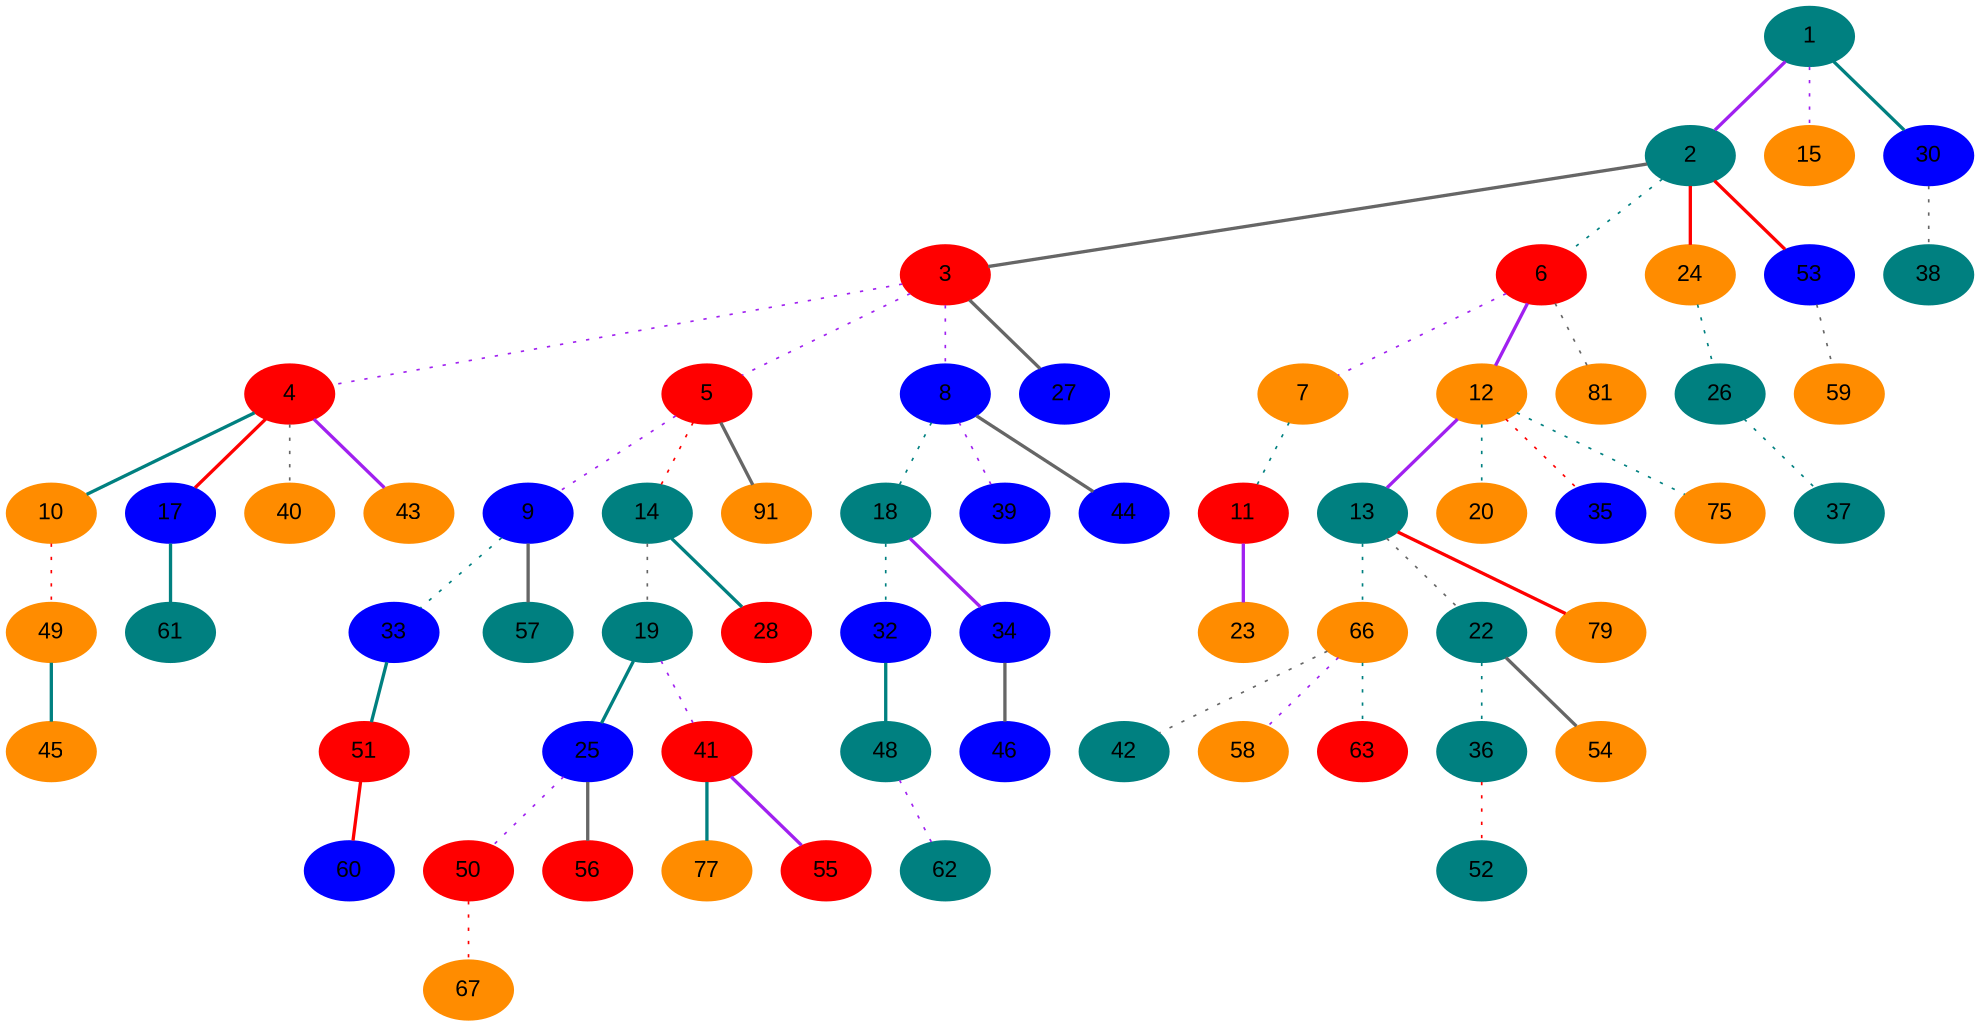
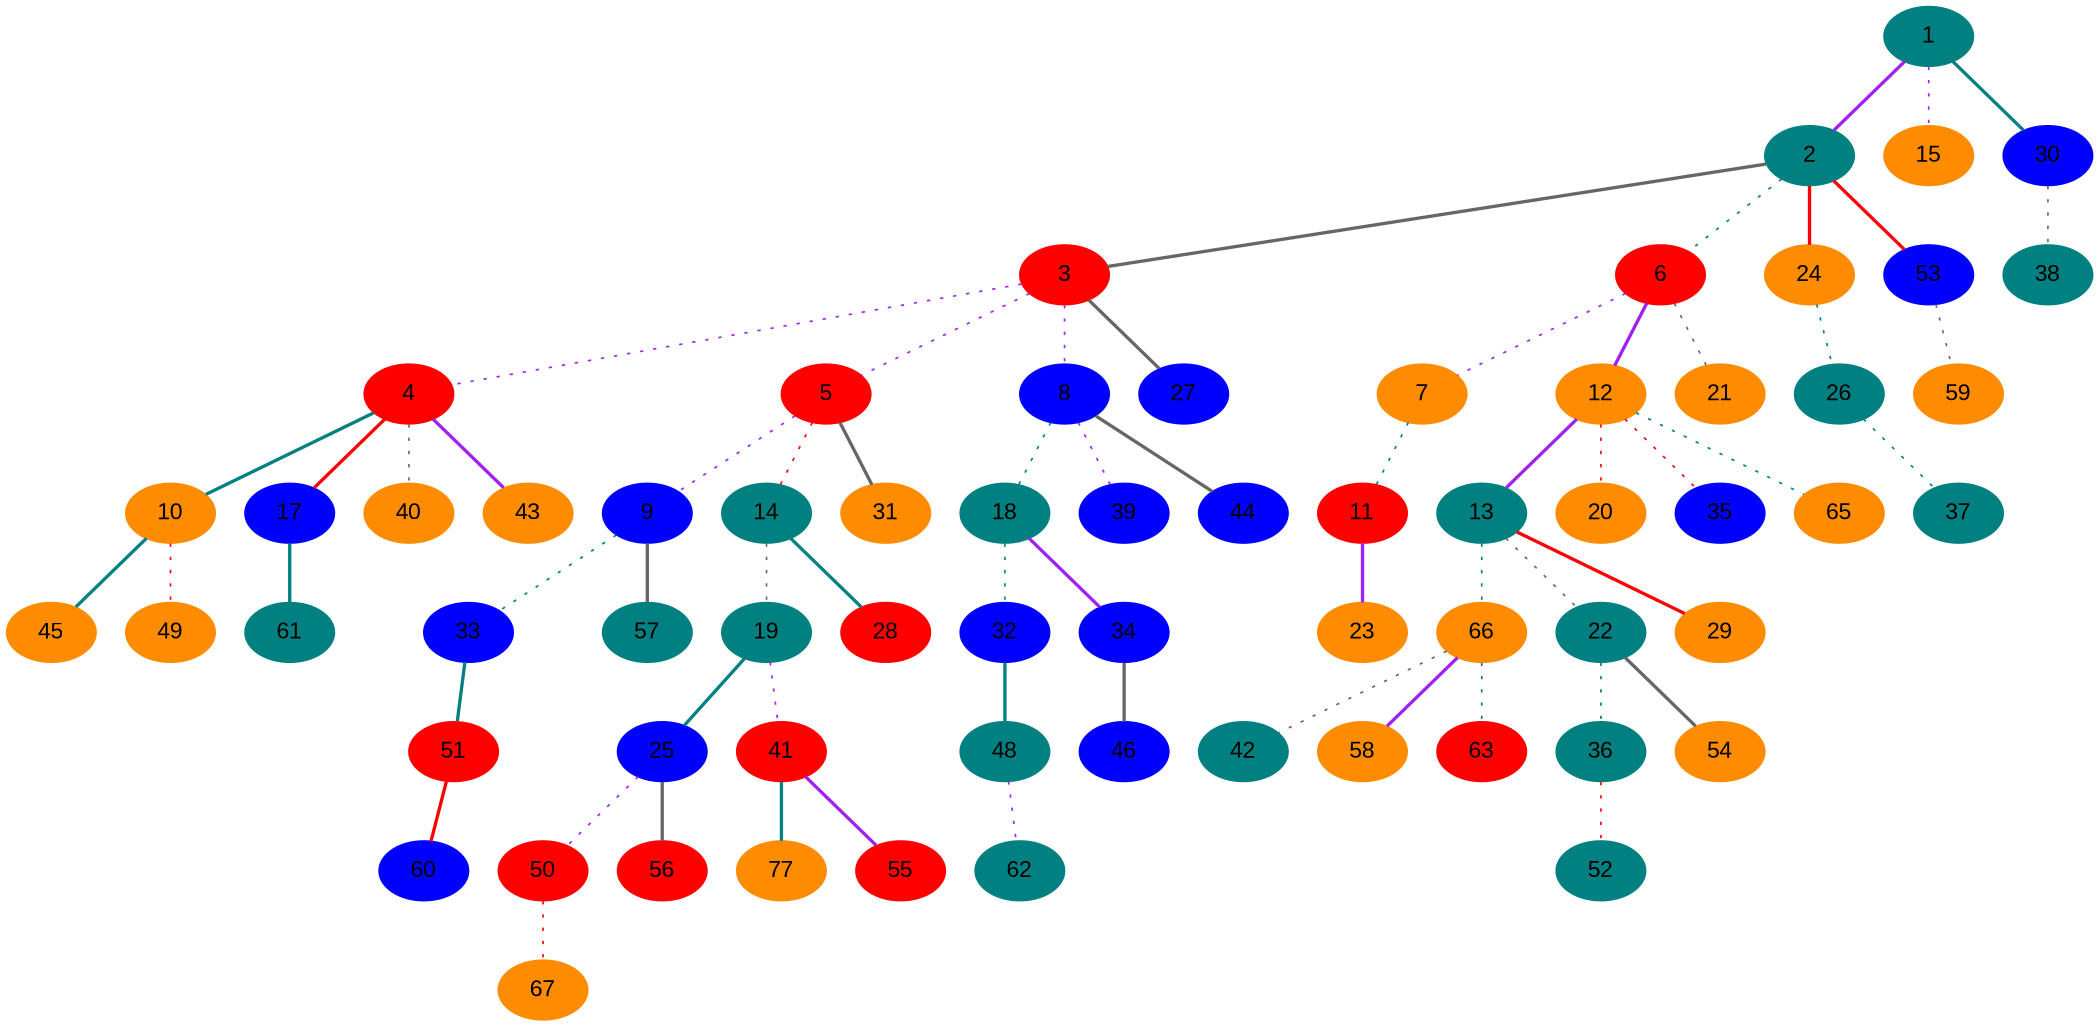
node "81": label "81" -> "21"
edge "12" -- "20": color teal -> red
node "91": label "91" -> "31"
node "75": label "75" -> "65"
node "79": label "79" -> "29"
edge "49" -- "45": now "10" -- "45"
edge "66" -- "58": style dotted -> bold
